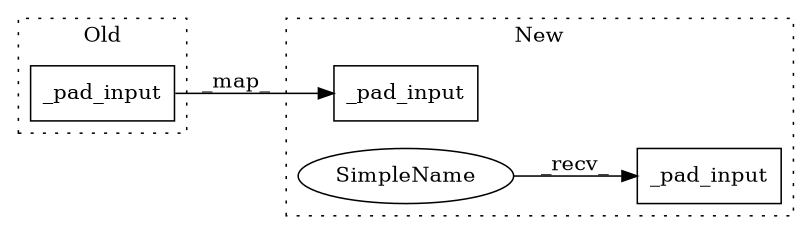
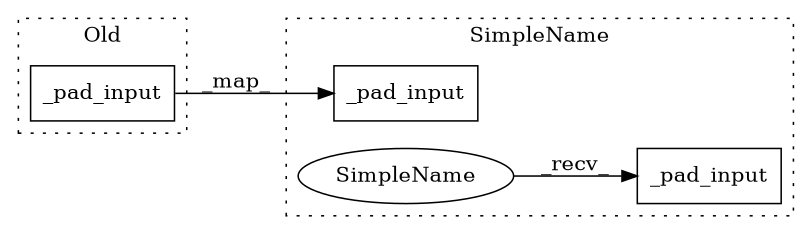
cluster "New": label "New" -> "SimpleName"
